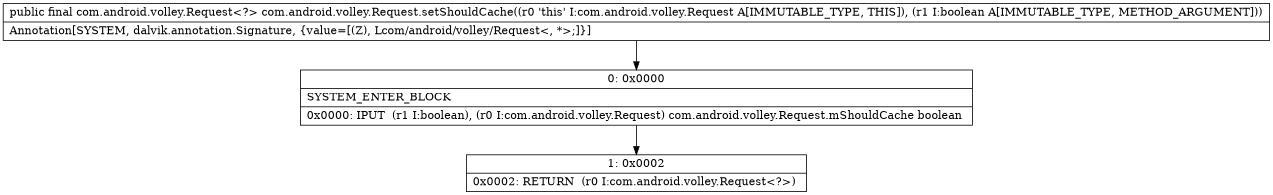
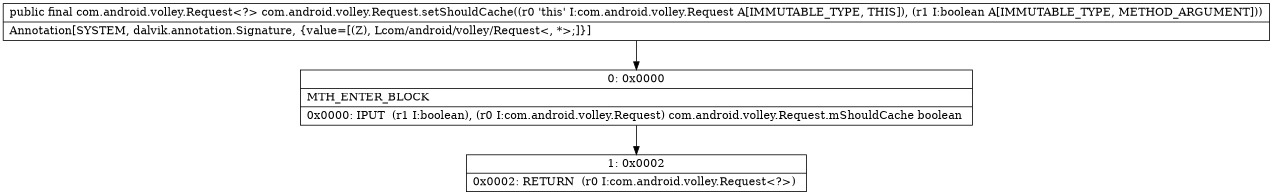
node "0: 0x0000": text "SYSTEM_ENTER_BLOCK" -> "MTH_ENTER_BLOCK"
